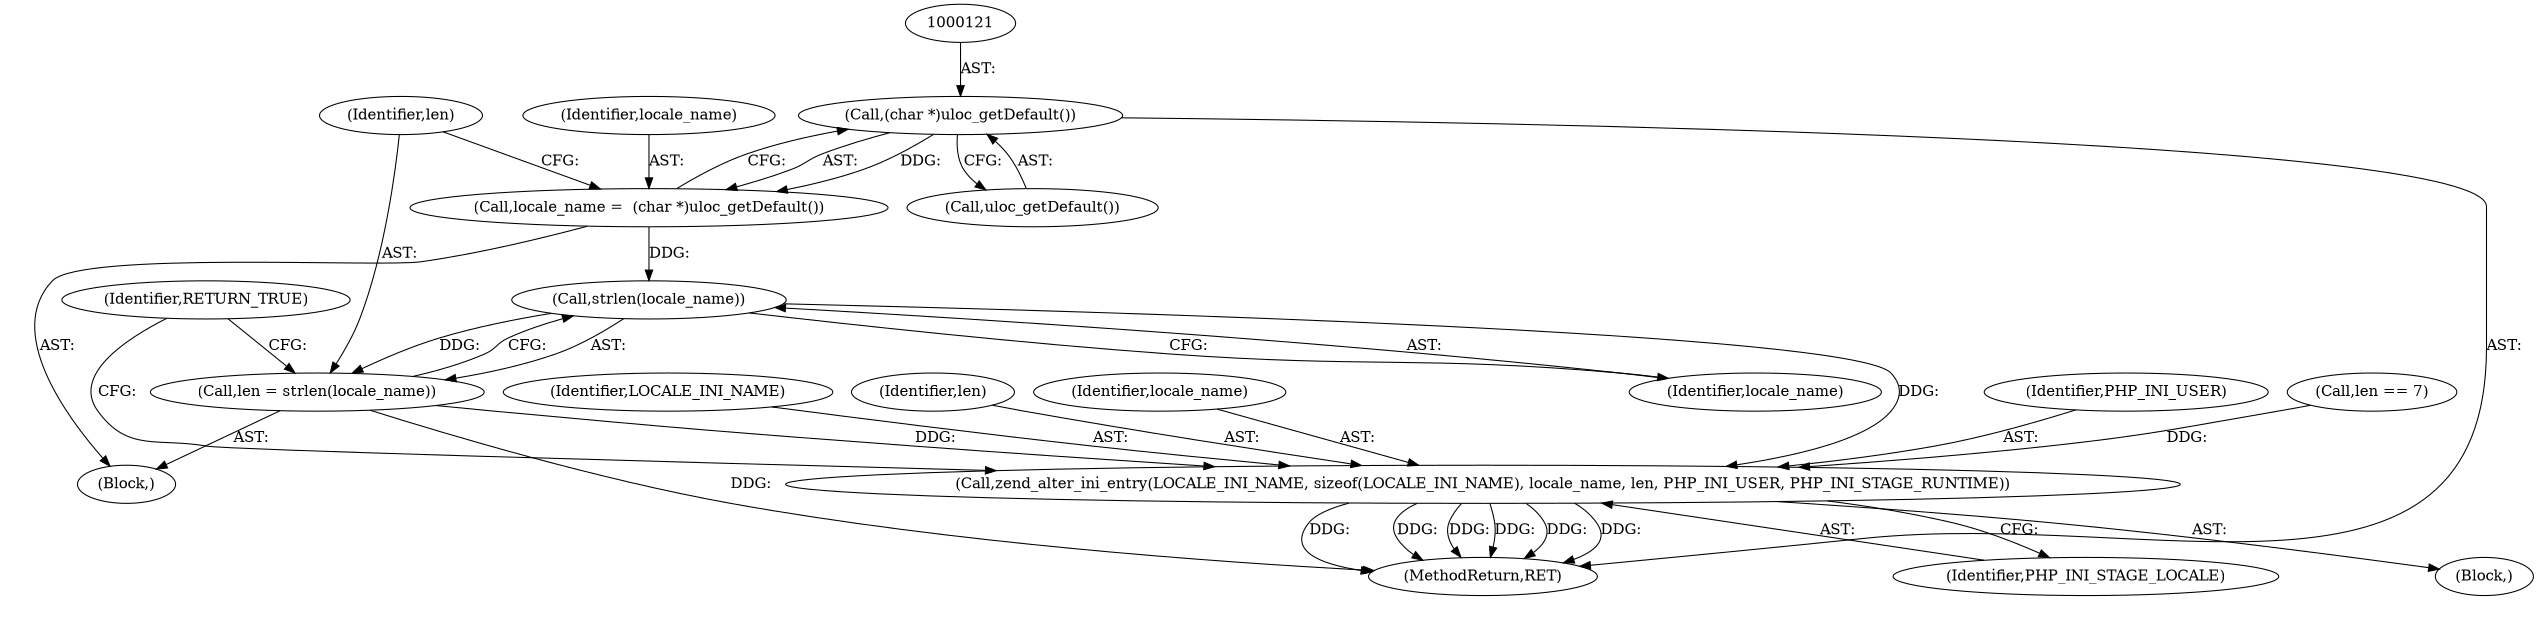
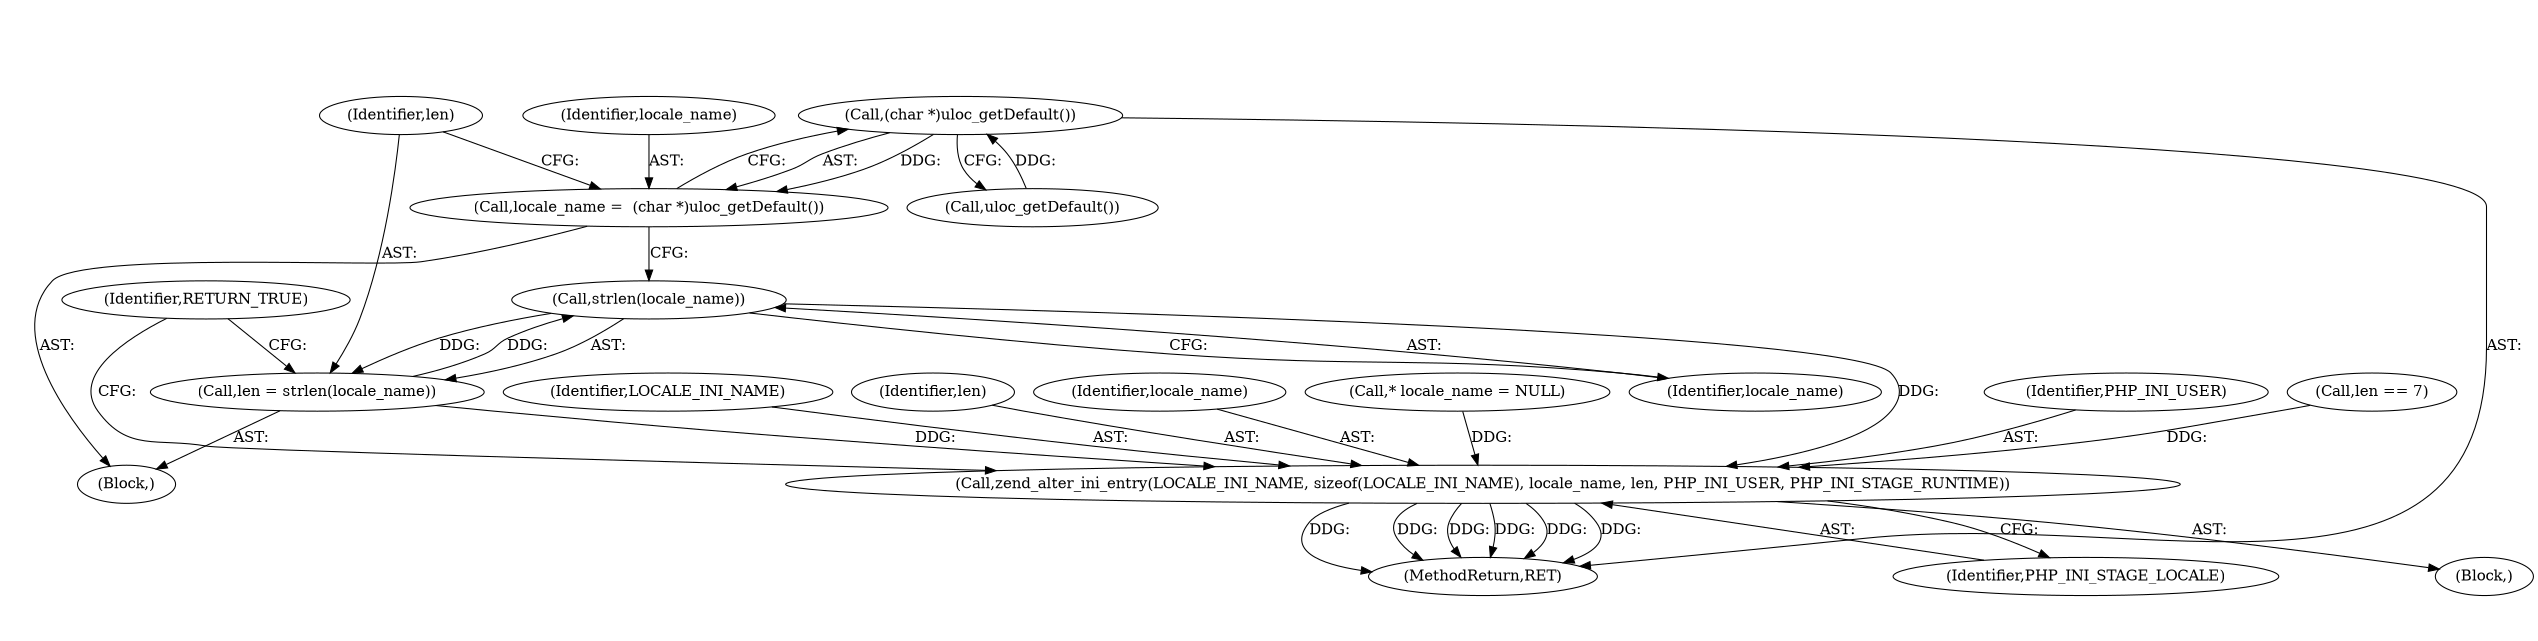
node "1000121": removed
edge "(Call,uloc_getDefault())" -> "(Call,(char *)uloc_getDefault())": label "AST: " -> "DDG: "
edge "(Call,locale_name =  (char *)uloc_getDefault())" -> "(Call,strlen(locale_name))": label "DDG: " -> "CFG: "
edge "(Call,len = strlen(locale_name))" -> "(Call,strlen(locale_name))": label "CFG: " -> "DDG: "
node "(Call,* locale_name = NULL)": added
edge "(Call,len = strlen(locale_name))" -> "(MethodReturn,RET)": removed, label "DDG:"
